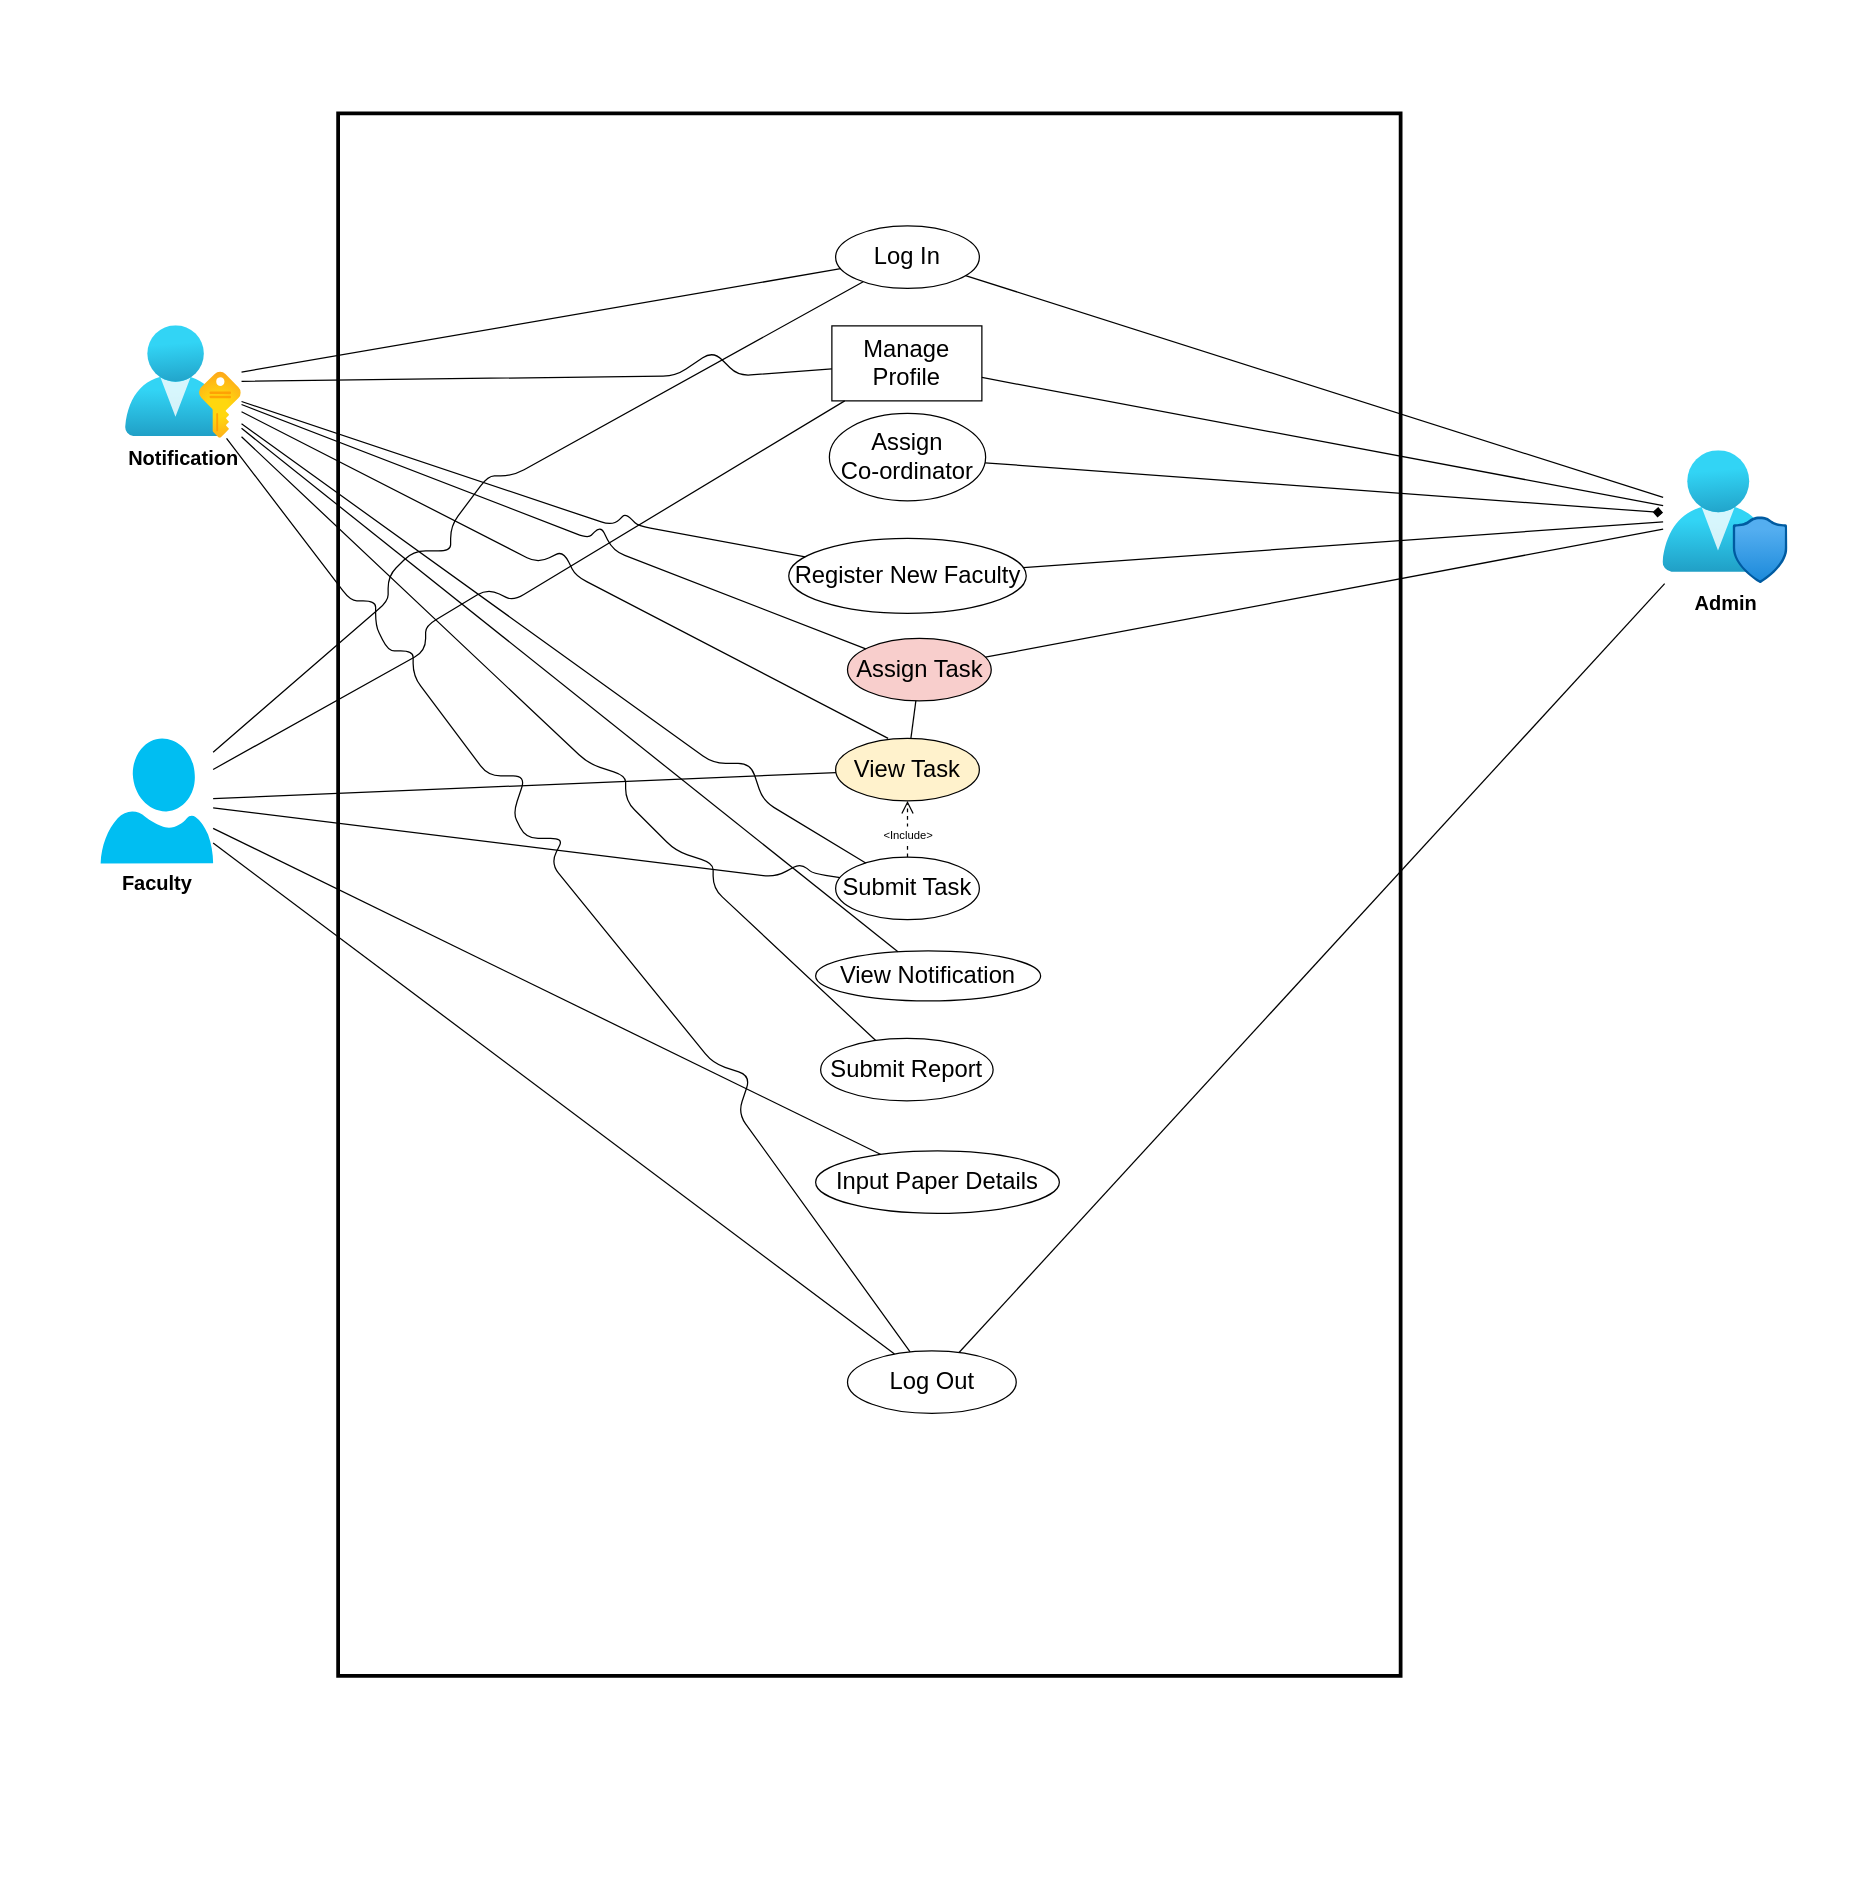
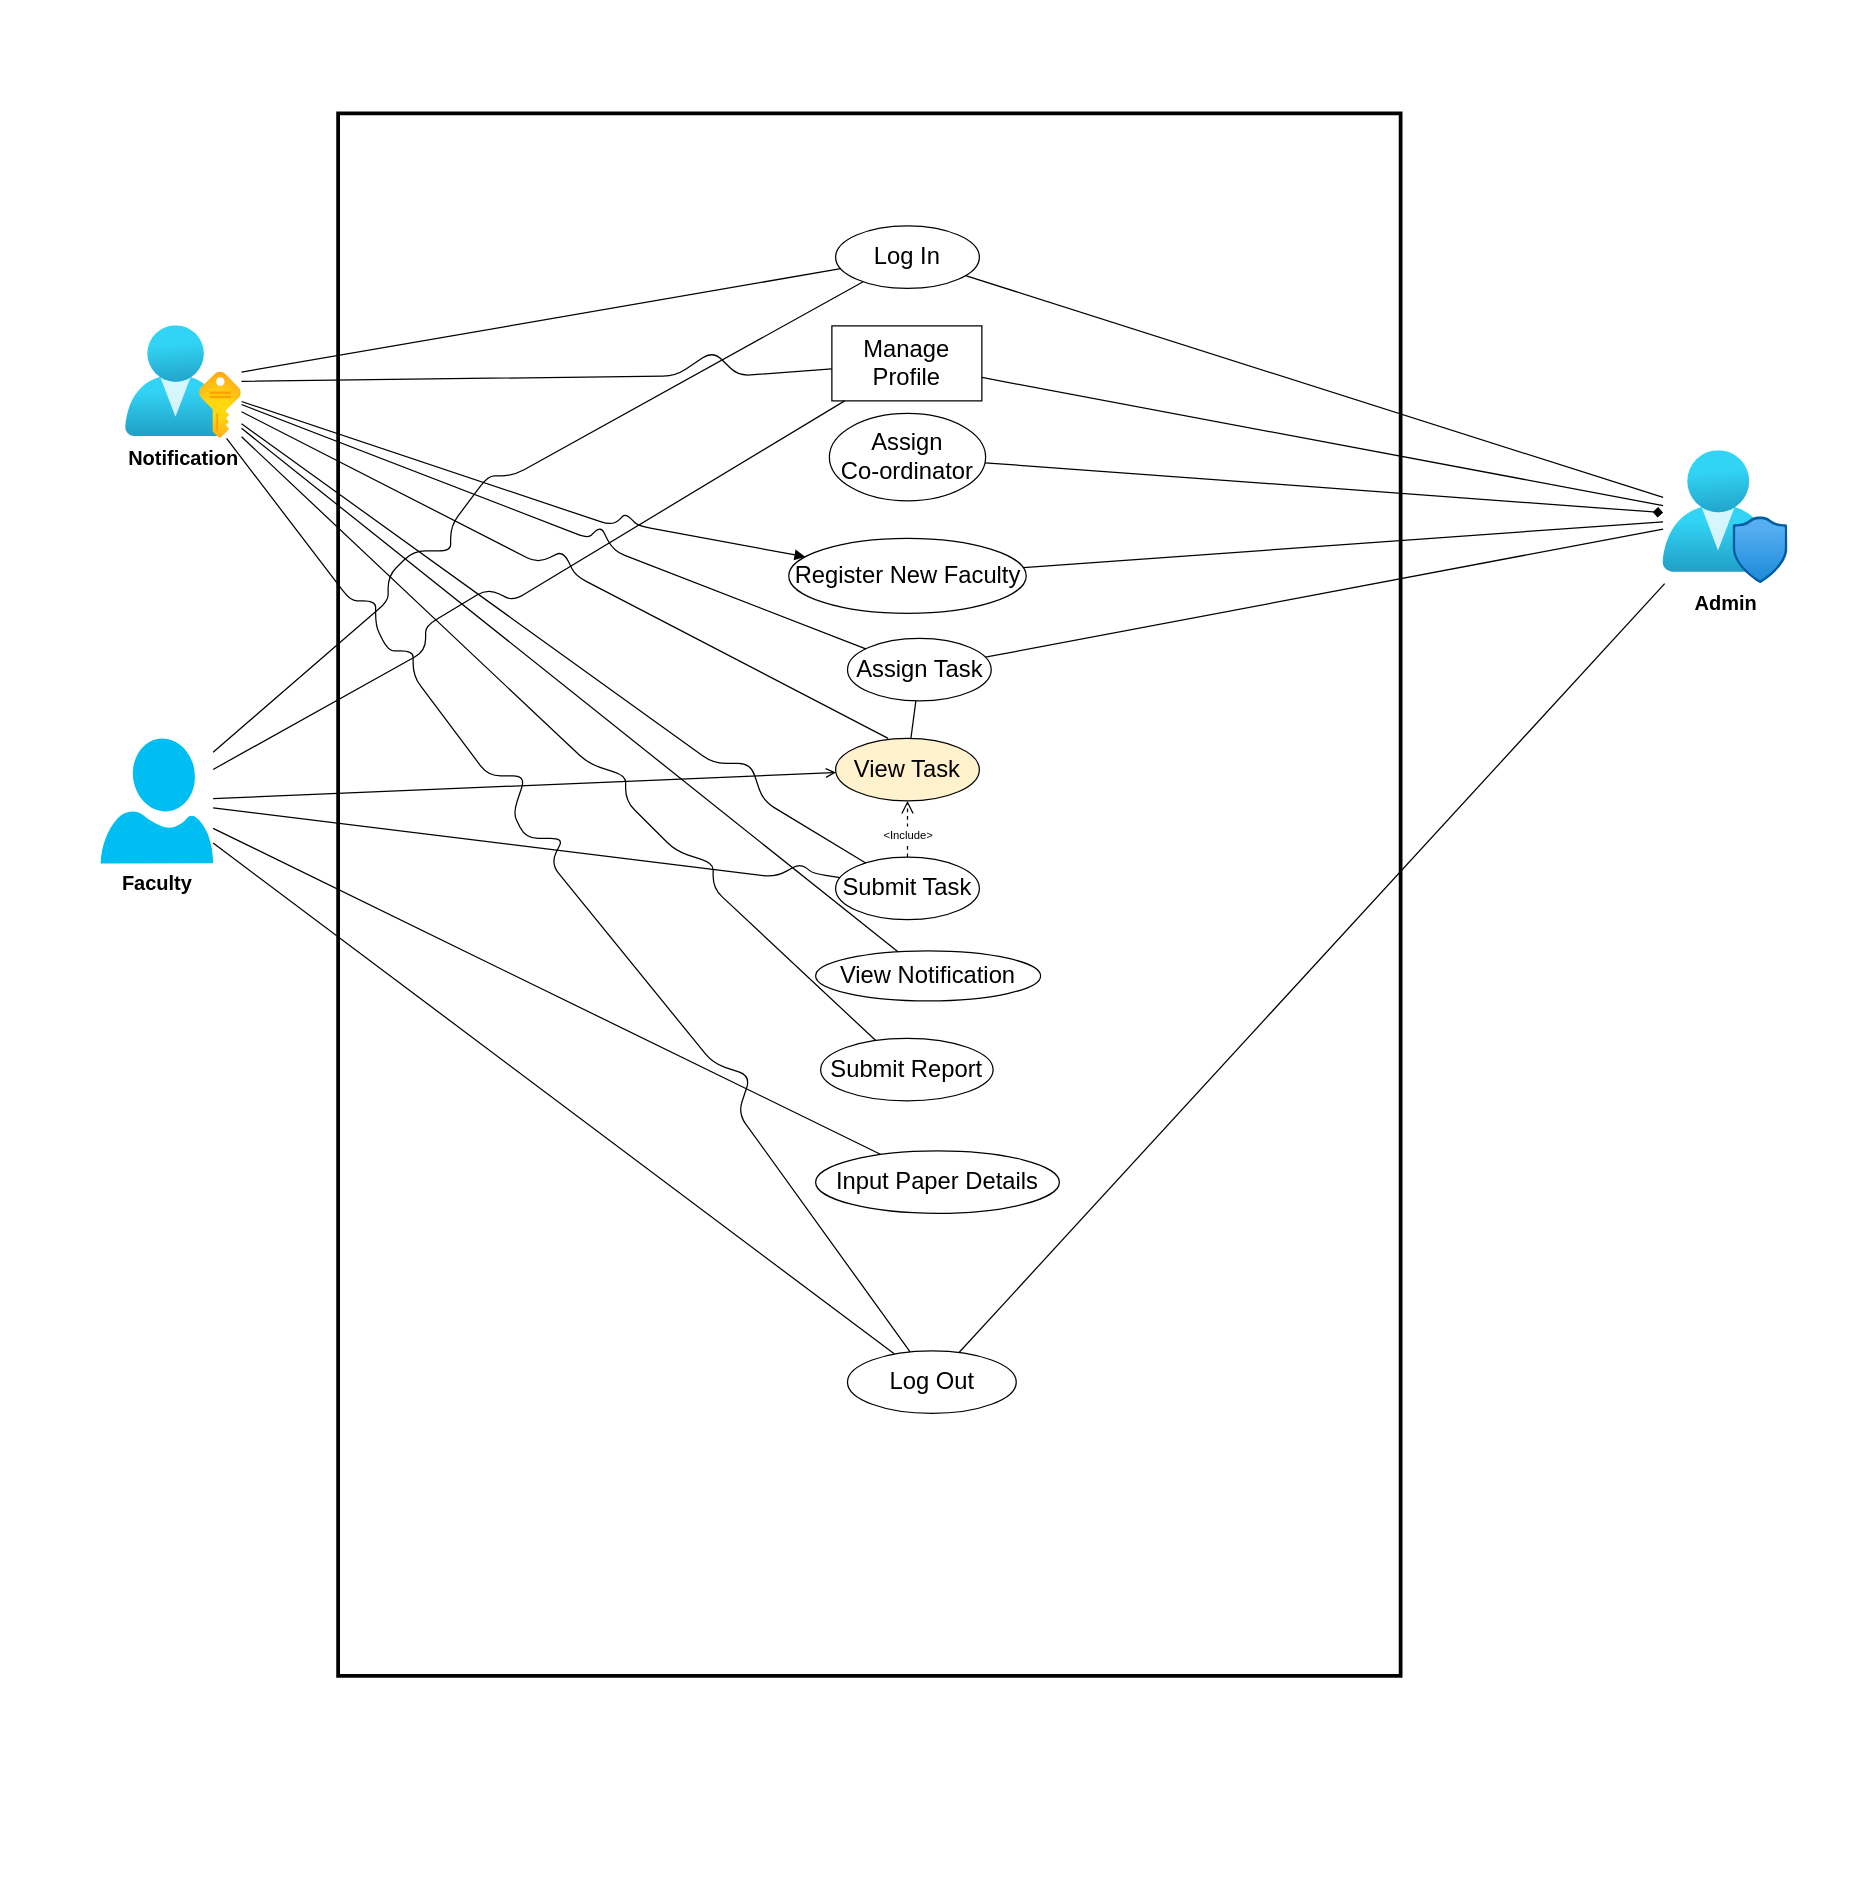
edge "Notification" -- "Register New Faculty": arrowhead none -> block
node "Assign Task": fillcolor #f8cecc -> #ffffff
edge "View Task" -- "Faculty": arrowhead none -> open
